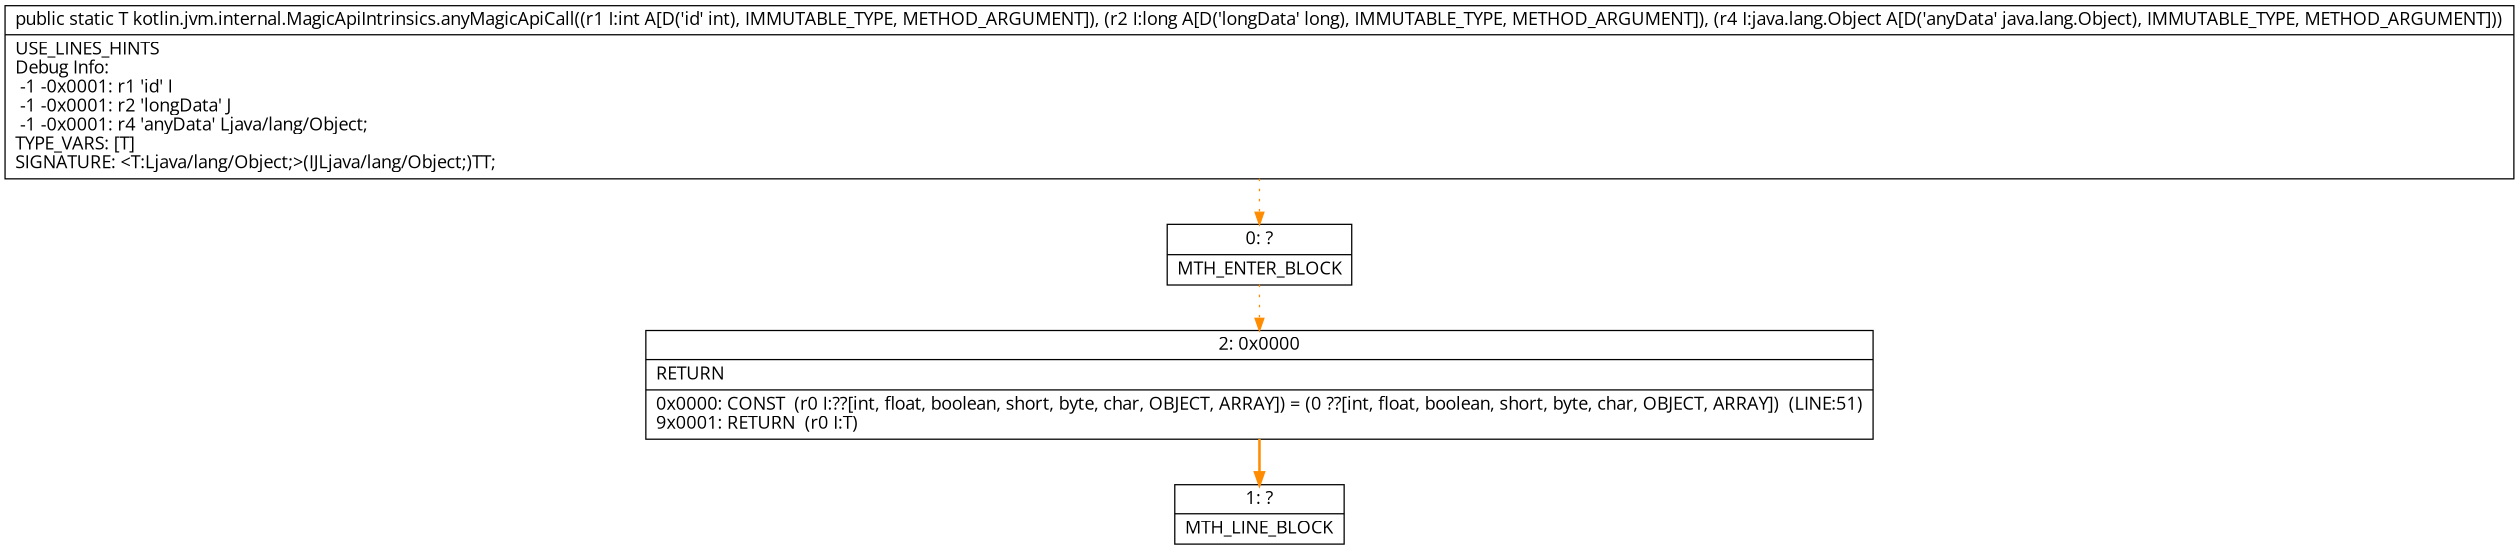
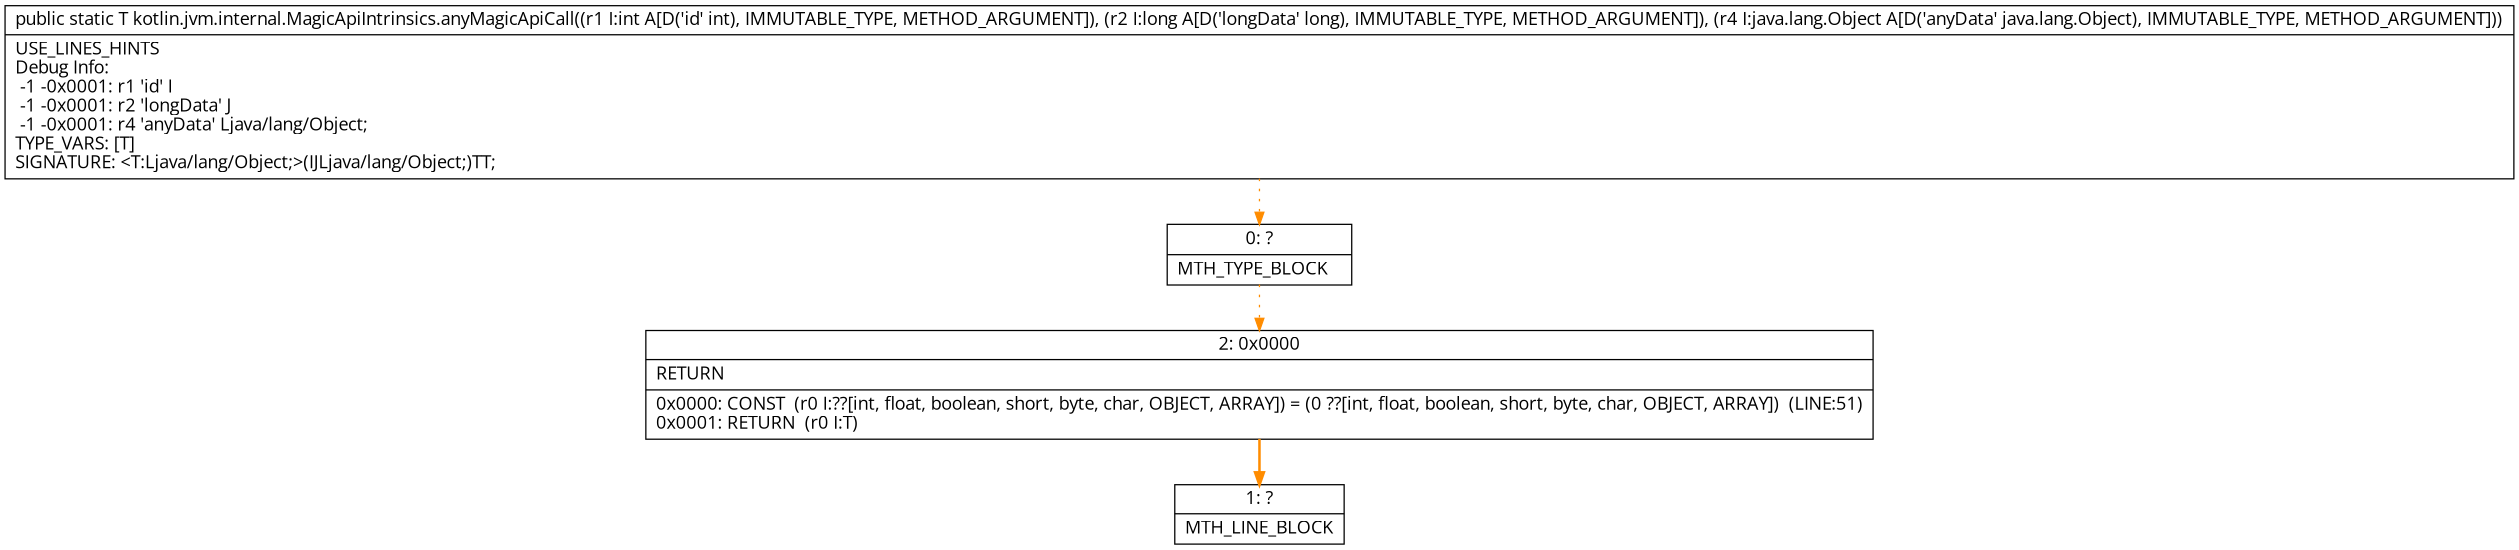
node "0: ?": text "MTH_ENTER_BLOCK" -> "MTH_TYPE_BLOCK"
node "2: 0x0000": text "9x0001: RETURN  (r0 I:T)" -> "0x0001: RETURN  (r0 I:T)"
